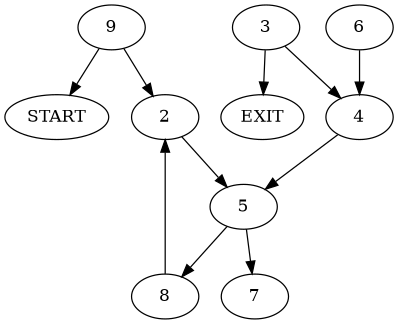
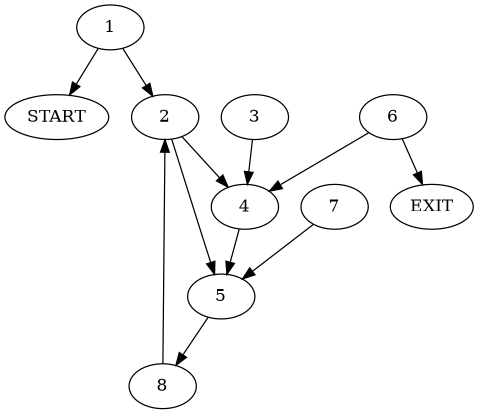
node "9": label "9" -> "1"
edge "3" -> "EXIT": now "6" -> "EXIT"
edge "2" -> "4": added
edge "5" -> "7": reversed
